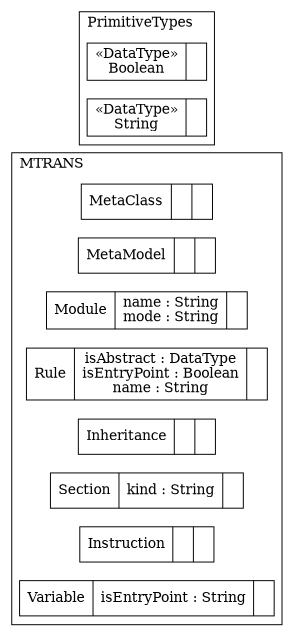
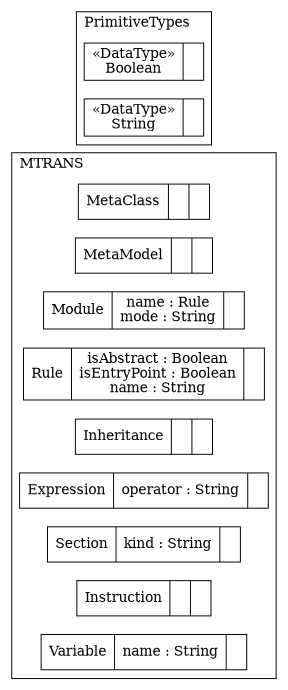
node "Module": text "name : String" -> "name : Rule"
node "Rule": text "isAbstract : DataType" -> "isAbstract : Boolean"
node "Expression": added
node "Variable": text "isEntryPoint : String" -> "name : String"
